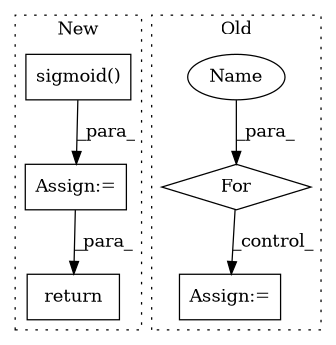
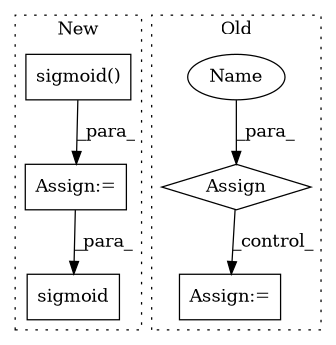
node "For": label "For" -> "Assign"
node "return": label "return" -> "sigmoid"
